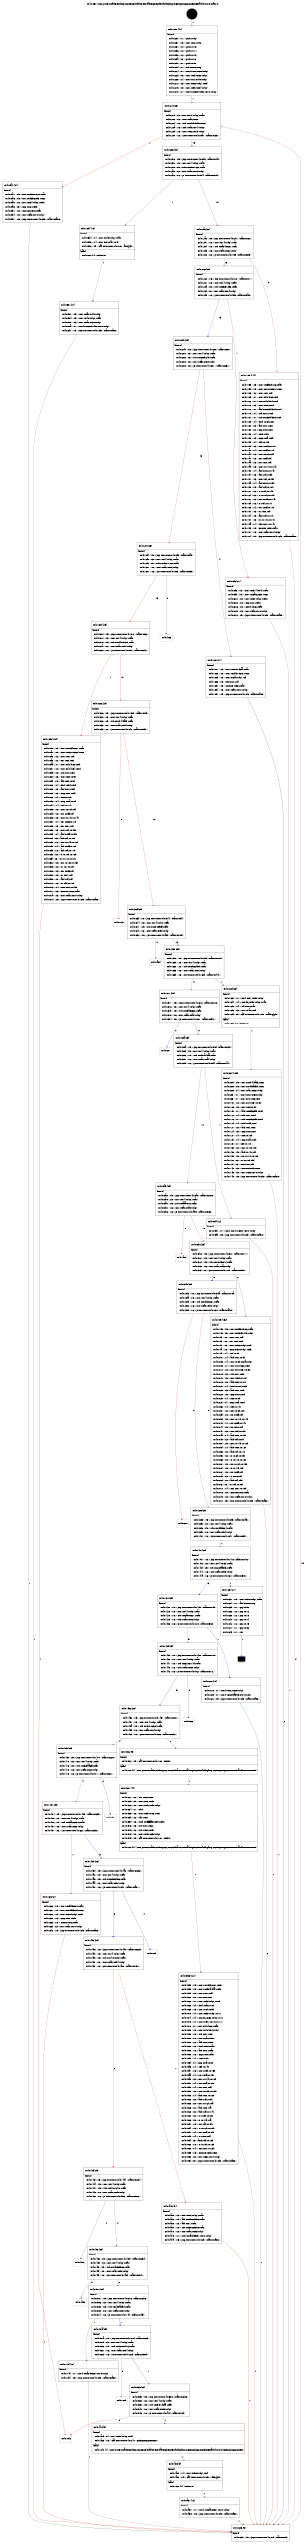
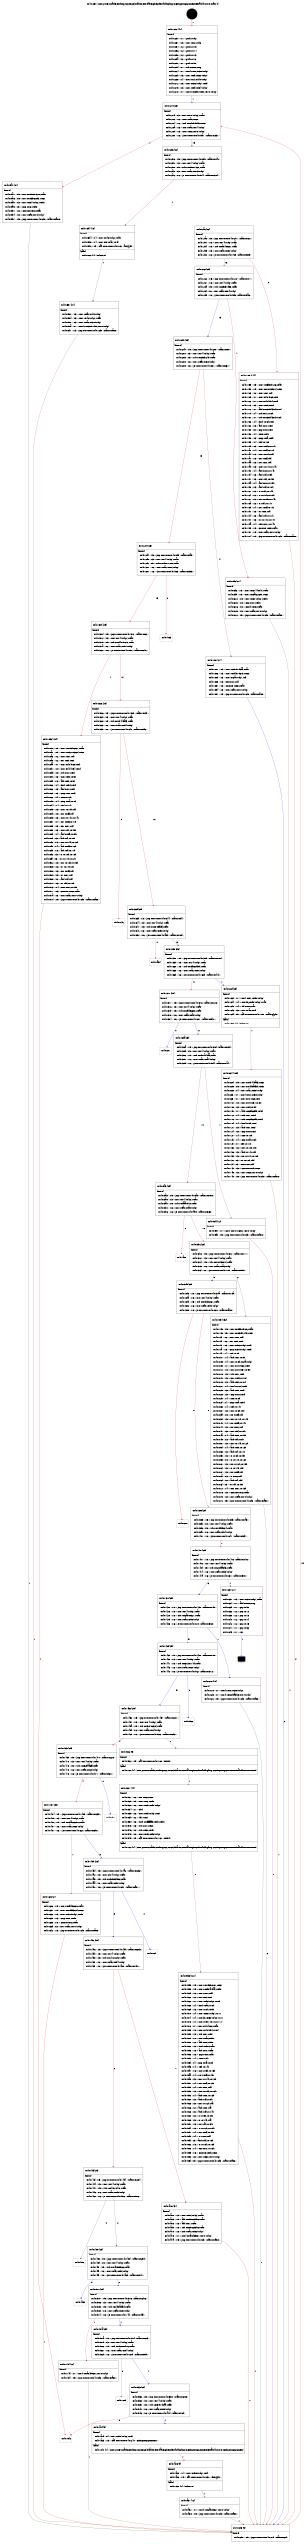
edge "0x401296 [22]" -> "0x4012ac [22]": removed, label "18"
